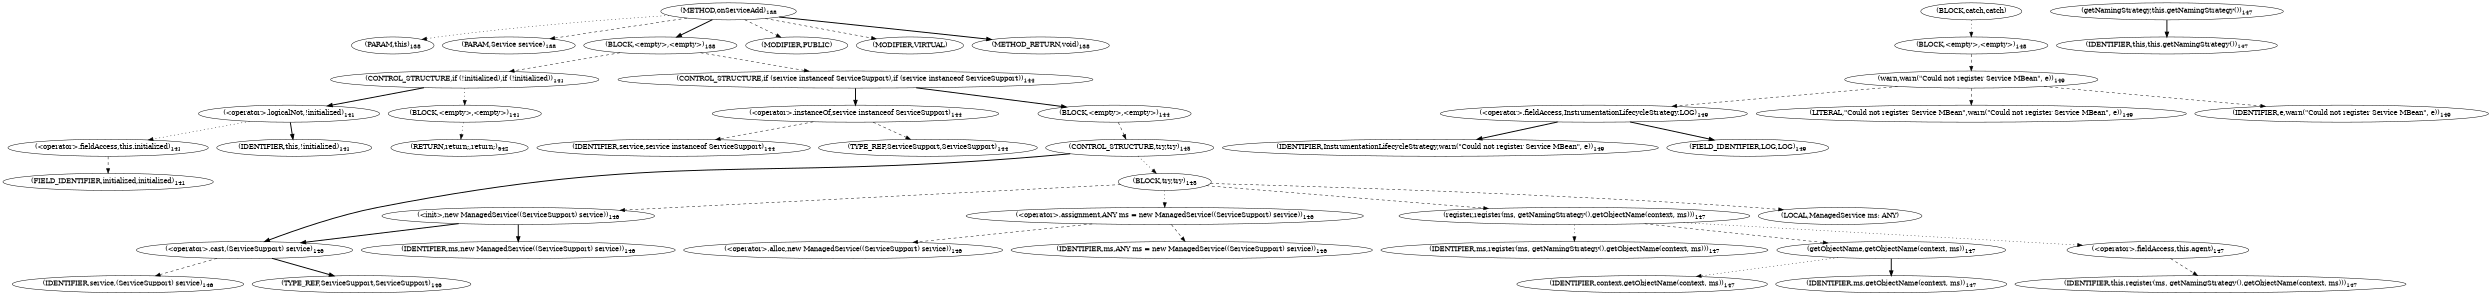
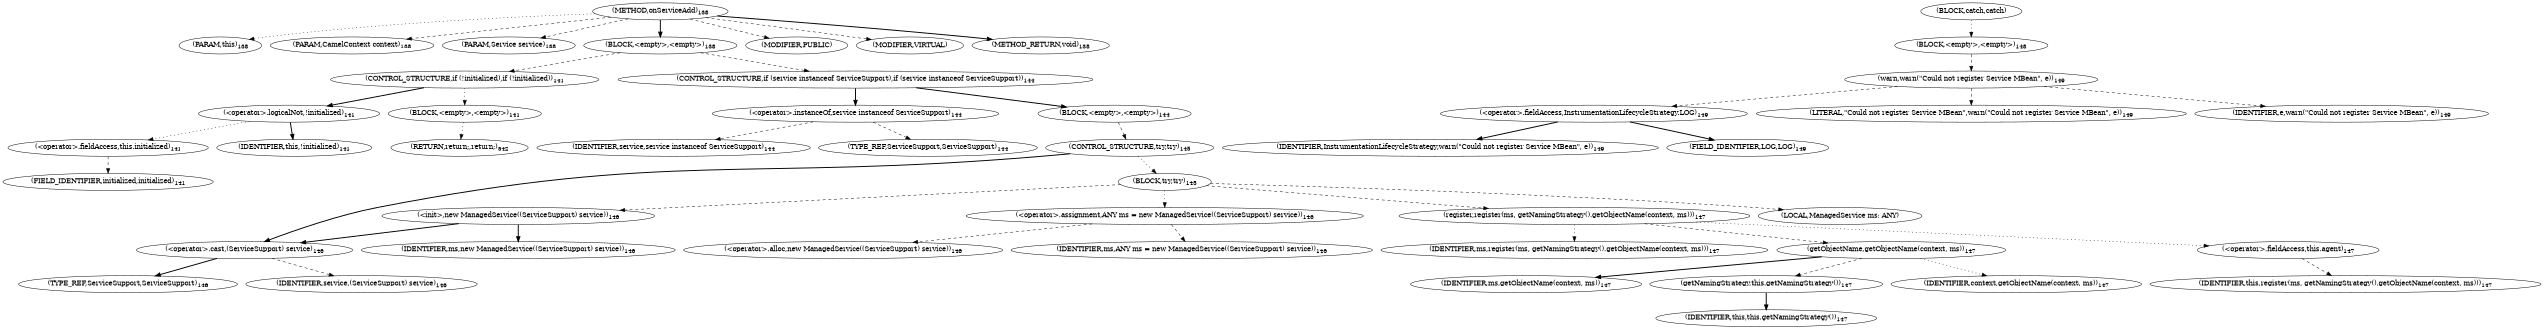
node "(PARAM,CamelContext context)": added
edge "(getObjectName,getObjectName(context, ms))" -> "(getNamingStrategy,this.getNamingStrategy())": added
